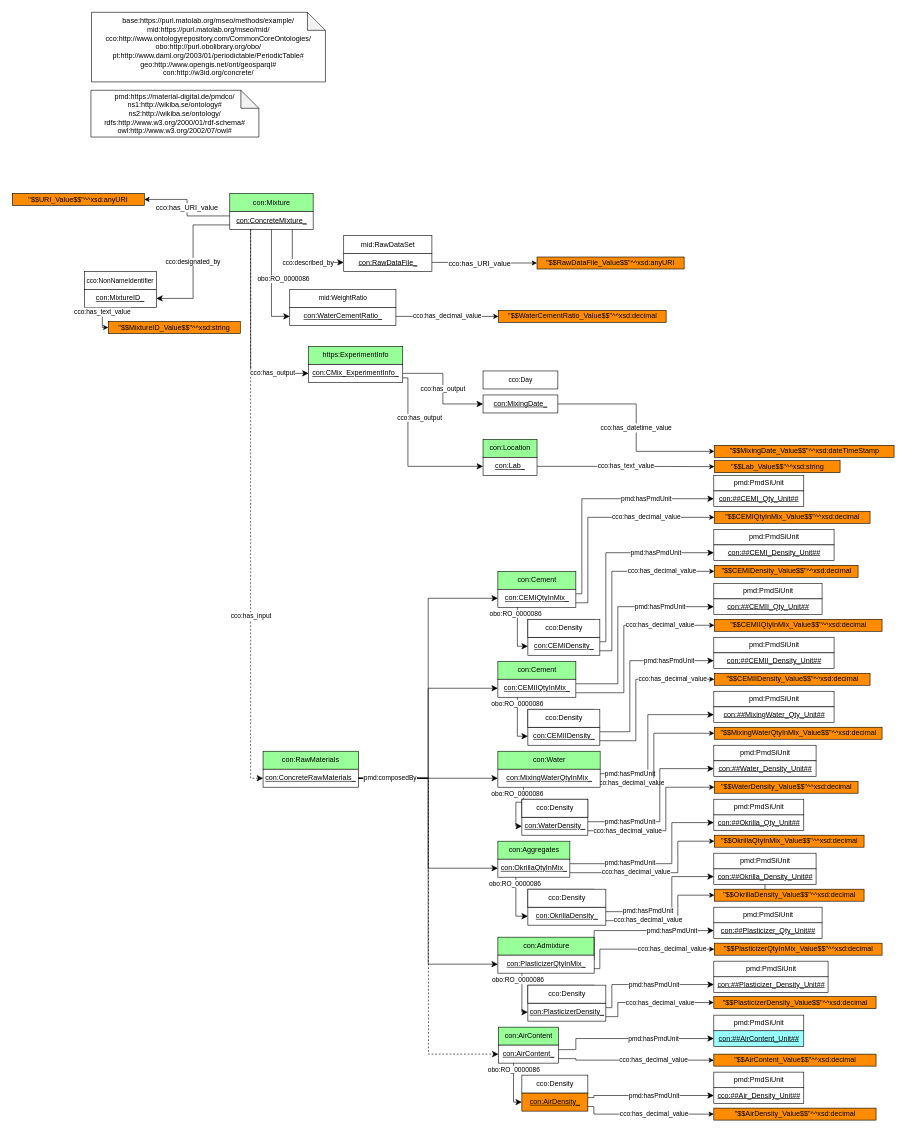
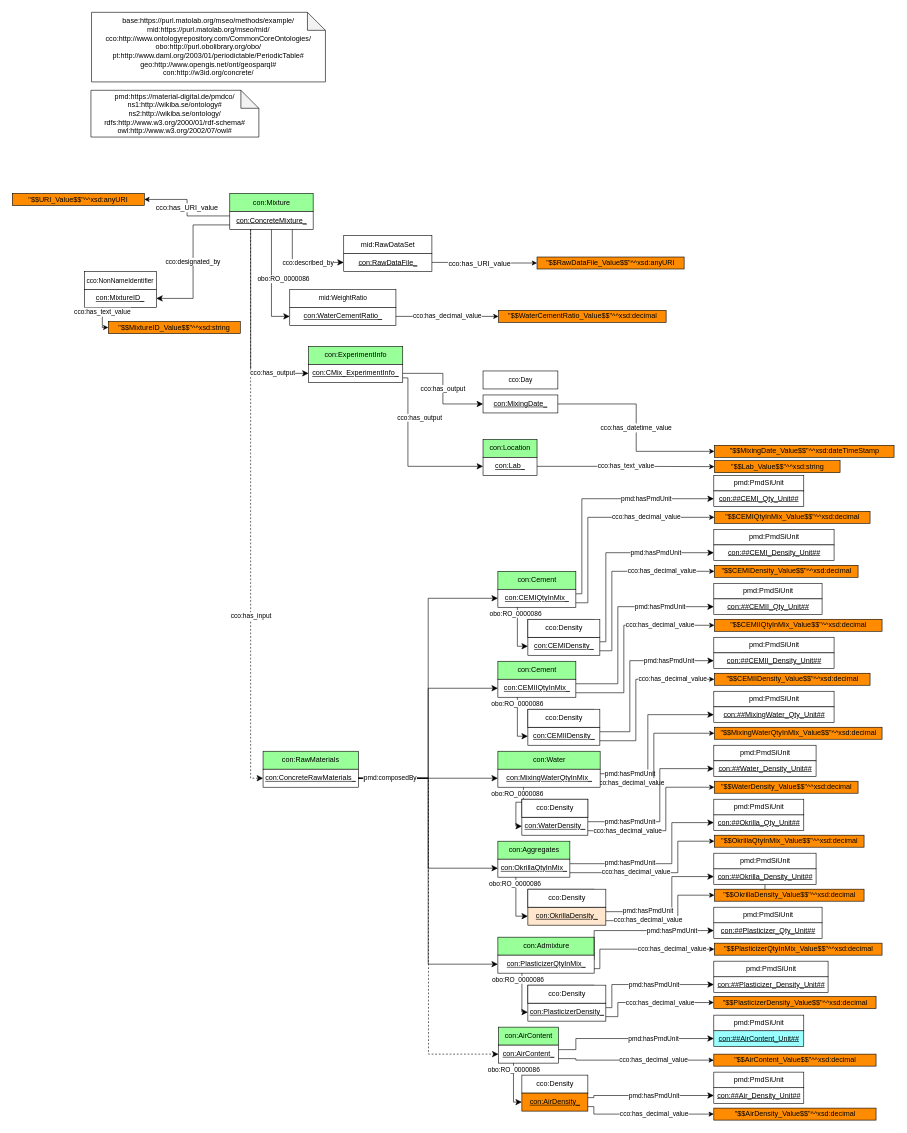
node "https:ExperimentInfo": label "https:ExperimentInfo" -> "con:ExperimentInfo"
node "con:OkrillaDensity_": fillcolor #ffffff -> #ffe6cc
node "cco:##Air_Density_Unit##": label "cco:##Air_Density_Unit##" -> "con:##Air_Density_Unit##"
